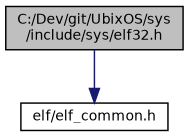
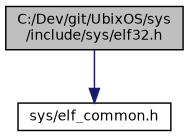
node "elf/elf_common.h": label "elf/elf_common.h" -> "sys/elf_common.h"
